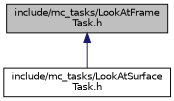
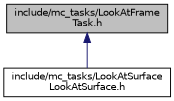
node "include/mc_tasks/LookAtSurface Task.h": label "include/mc_tasks/LookAtSurface Task.h" -> "include/mc_tasks/LookAtSurface LookAtSurface.h"
